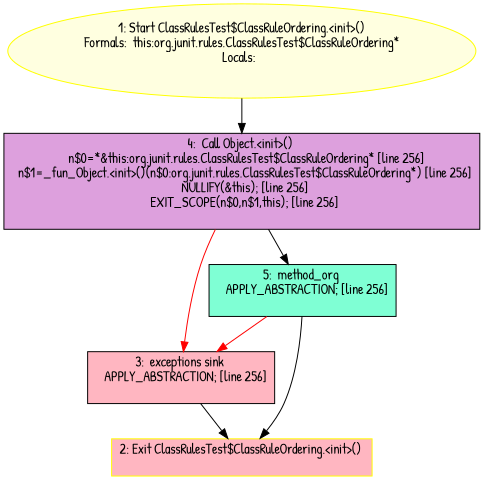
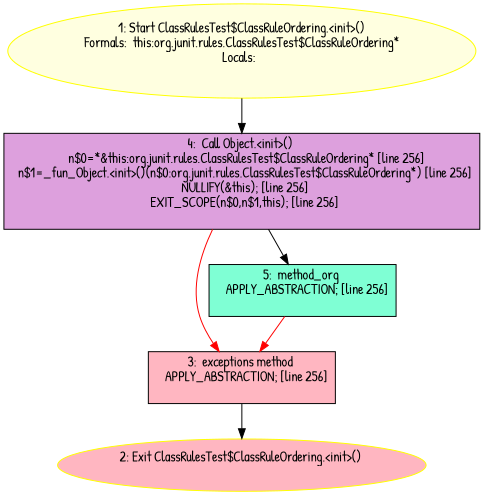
edge "5:  method_org APPLY_ABSTRACTION; [line 256]" -> "2: Exit ClassRulesTest$ClassRuleOrdering.<init>()": removed
node "3:  exceptions sink APPLY_ABSTRACTION; [line 256]": label "3:  exceptions sink APPLY_ABSTRACTION; [line 256]" -> "3:  exceptions method APPLY_ABSTRACTION; [line 256]"
node "2: Exit ClassRulesTest$ClassRuleOrdering.<init>()": shape box -> ellipse
